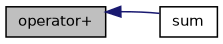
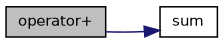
edge "sum" -> "operator+": reversed
